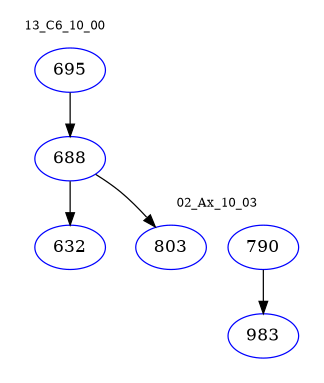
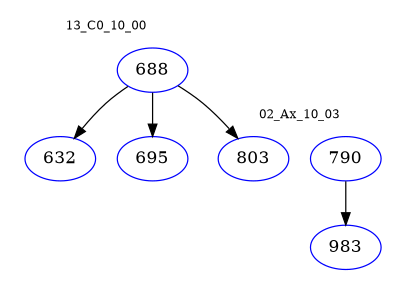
cluster "13_C6_10_00": label "13_C6_10_00" -> "13_C0_10_00"
edge "695" -> "688": reversed
